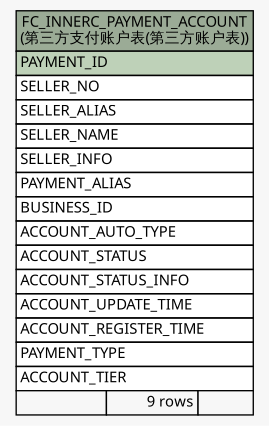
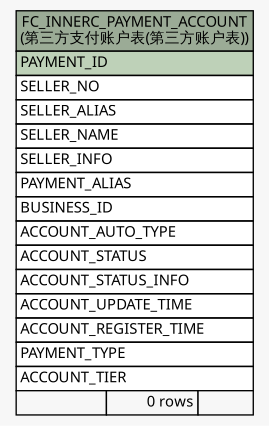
node "FC_INNERC_PAYMENT_ACCOUNT": text "9 rows" -> "0 rows"
